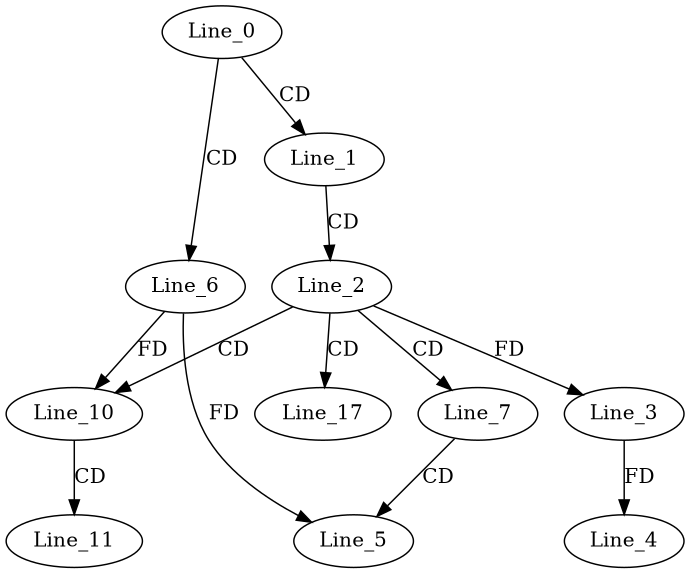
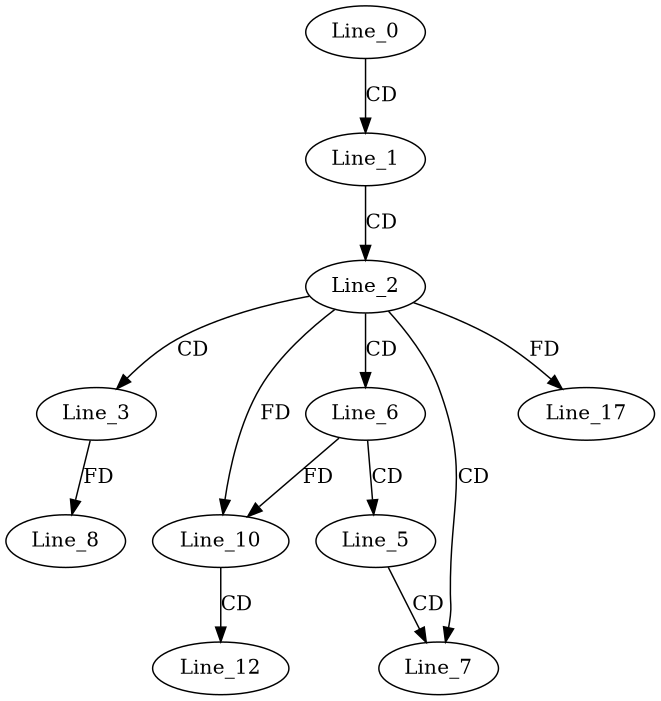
edge "Line_0" -> "Line_6": now "Line_2" -> "Line_6"
edge "Line_2" -> "Line_10": label "CD" -> "FD"
edge "Line_2" -> "Line_17": label "CD" -> "FD"
edge "Line_2" -> "Line_3": label "FD" -> "CD"
edge "Line_6" -> "Line_5": label "FD" -> "CD"
edge "Line_7" -> "Line_5": reversed
node "Line_11": label "Line_11" -> "Line_12"
node "Line_4": label "Line_4" -> "Line_8"
